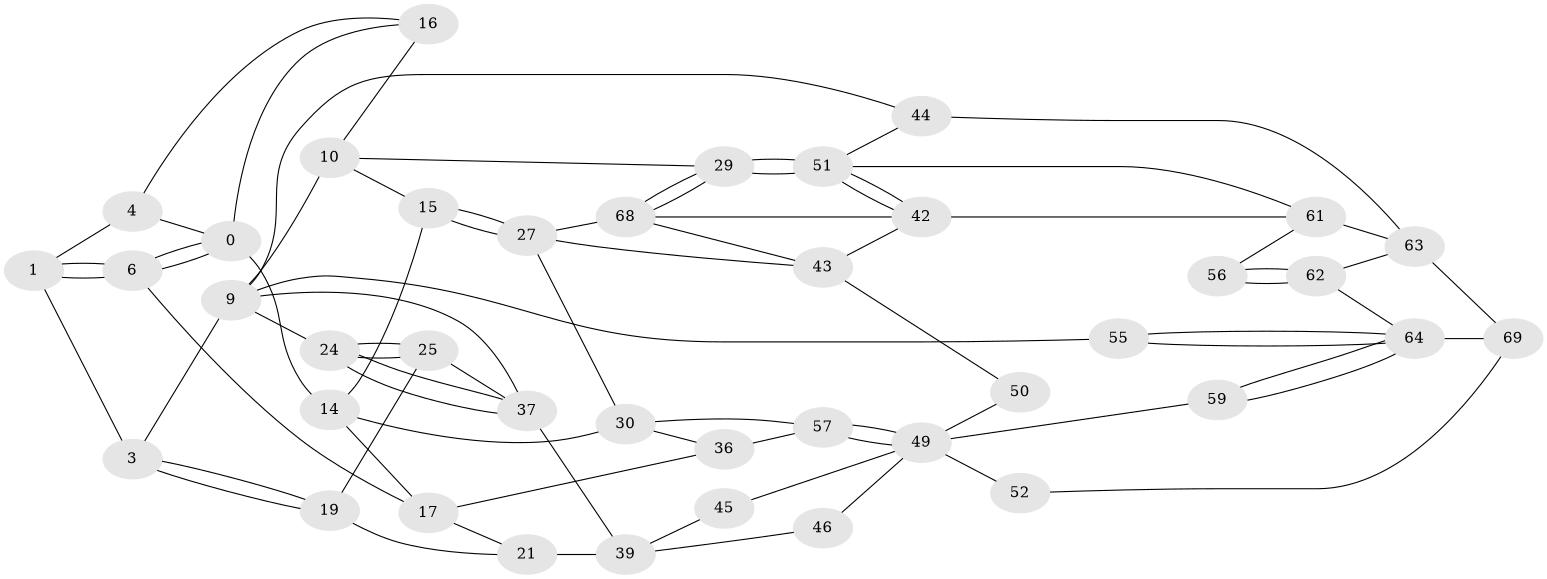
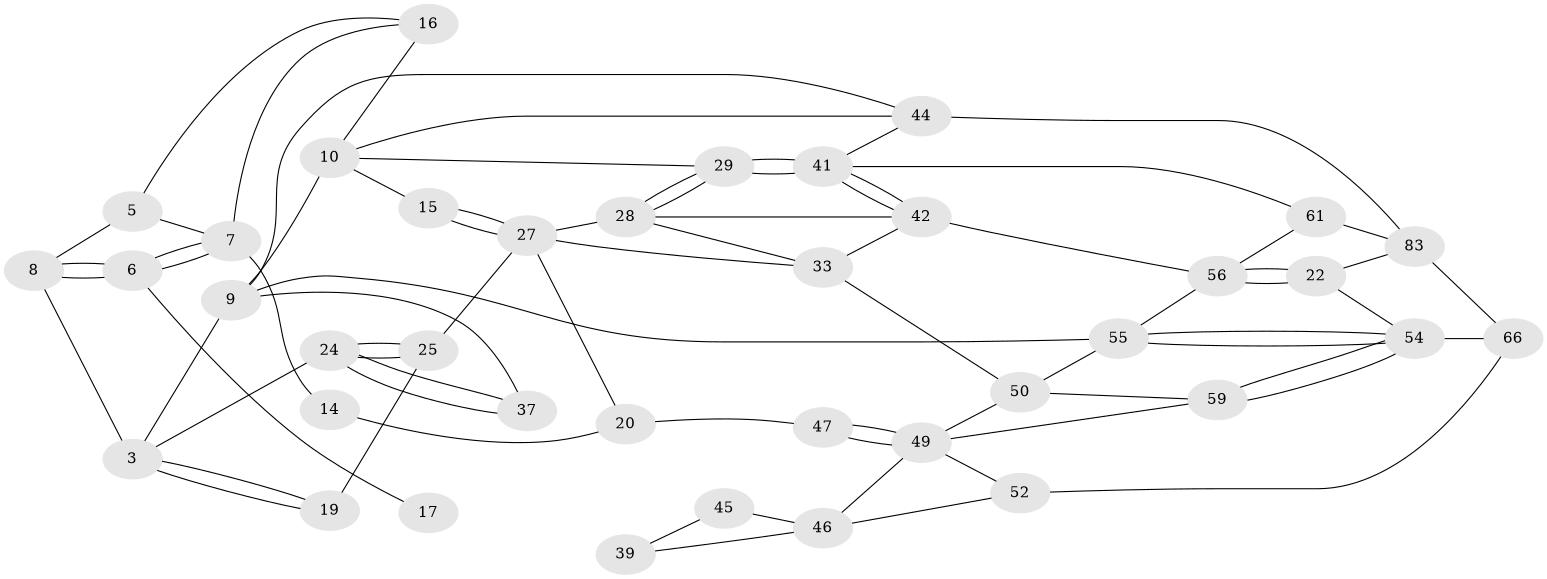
edge "44" -- "10": added
node "51": label "51" -> "41"
node "4": label "4" -> "5"
node "68": label "68" -> "28"
edge "42" -- "61": now "42" -- "56"
node "0": label "0" -> "7"
node "63": label "63" -> "83"
node "43": label "43" -> "33"
node "1": label "1" -> "8"
node "62": label "62" -> "22"
edge "56" -- "55": added
edge "15" -- "14": removed
edge "9" -- "24": now "3" -- "24"
node "64": label "64" -> "54"
node "69": label "69" -> "66"
edge "55" -- "50": added
edge "25" -- "37": now "25" -- "27"
edge "50" -- "59": added
node "30": label "30" -> "20"
node "57": label "57" -> "47"
node "36": removed
edge "14" -- "17": removed
edge "49" -- "45": now "46" -- "45"
edge "37" -- "39": removed
edge "52" -- "46": added
node "21": removed
